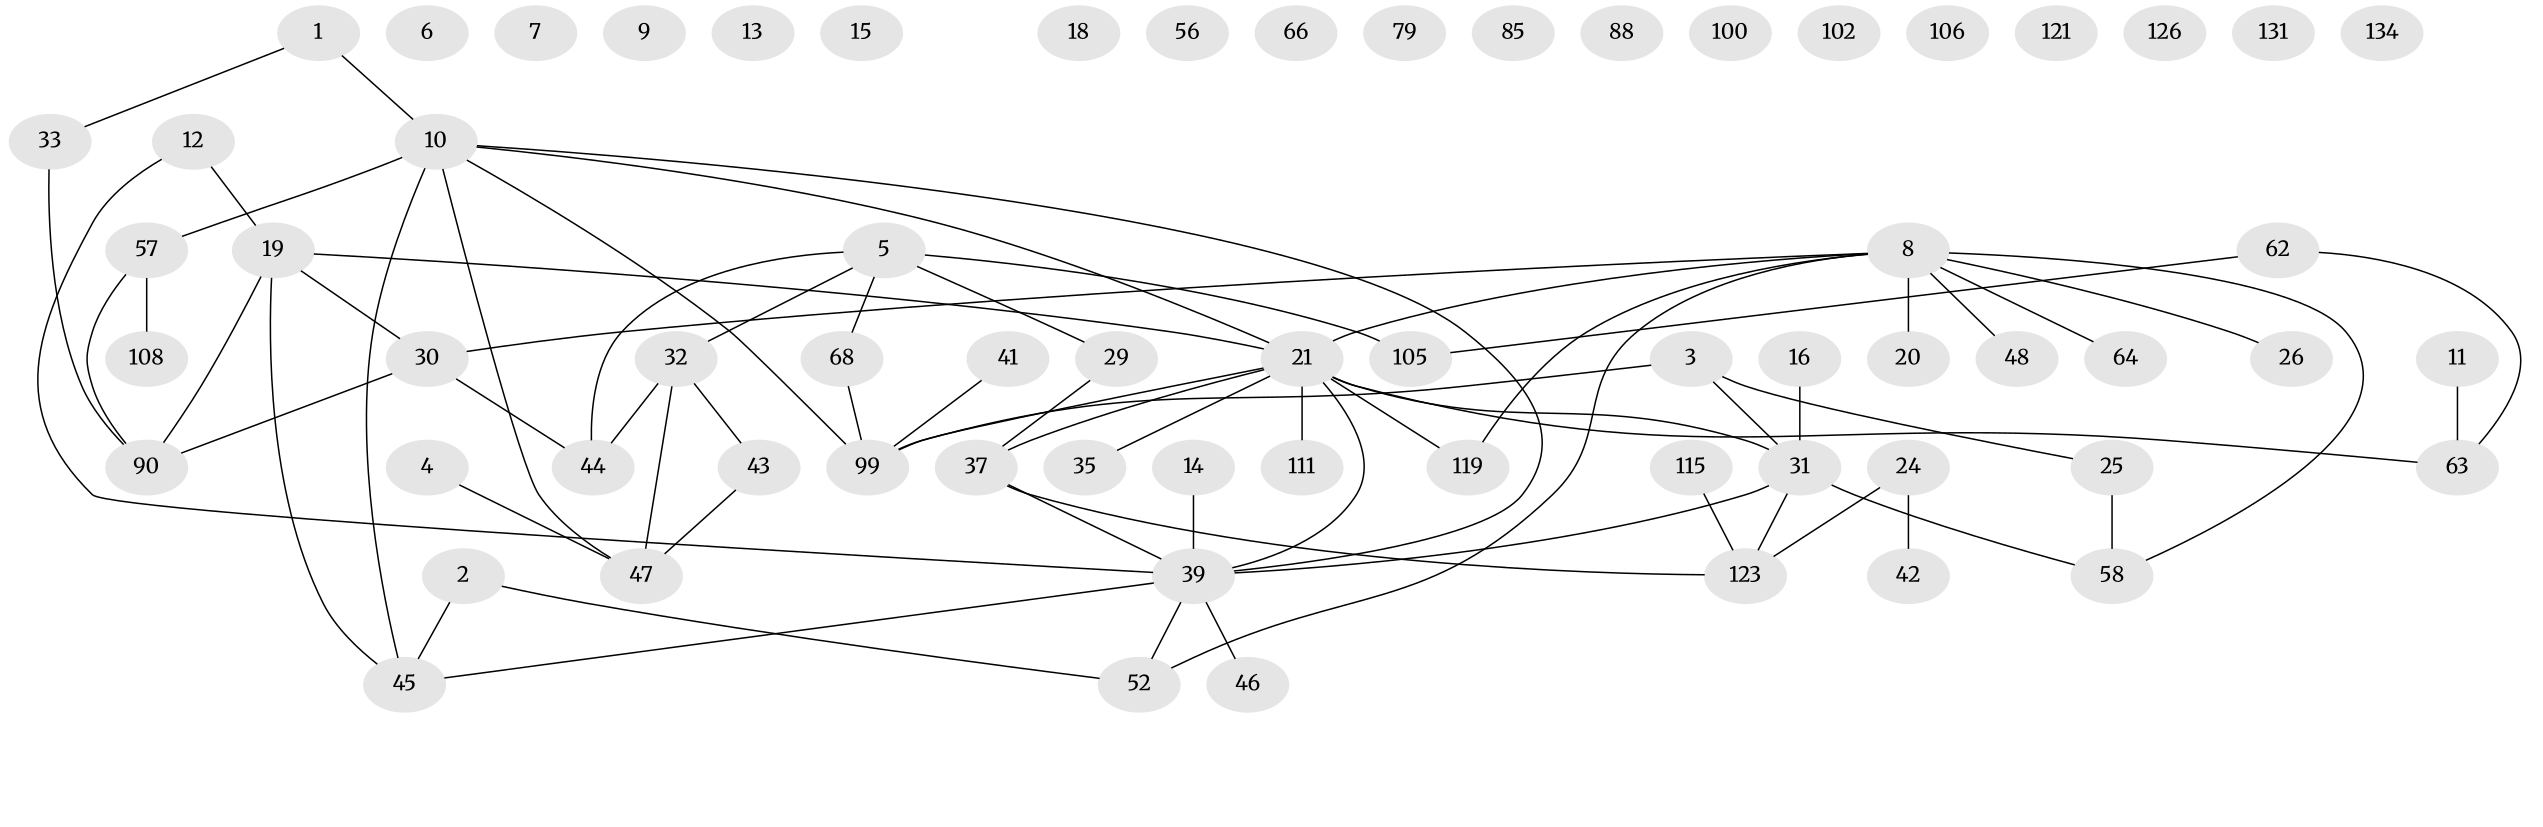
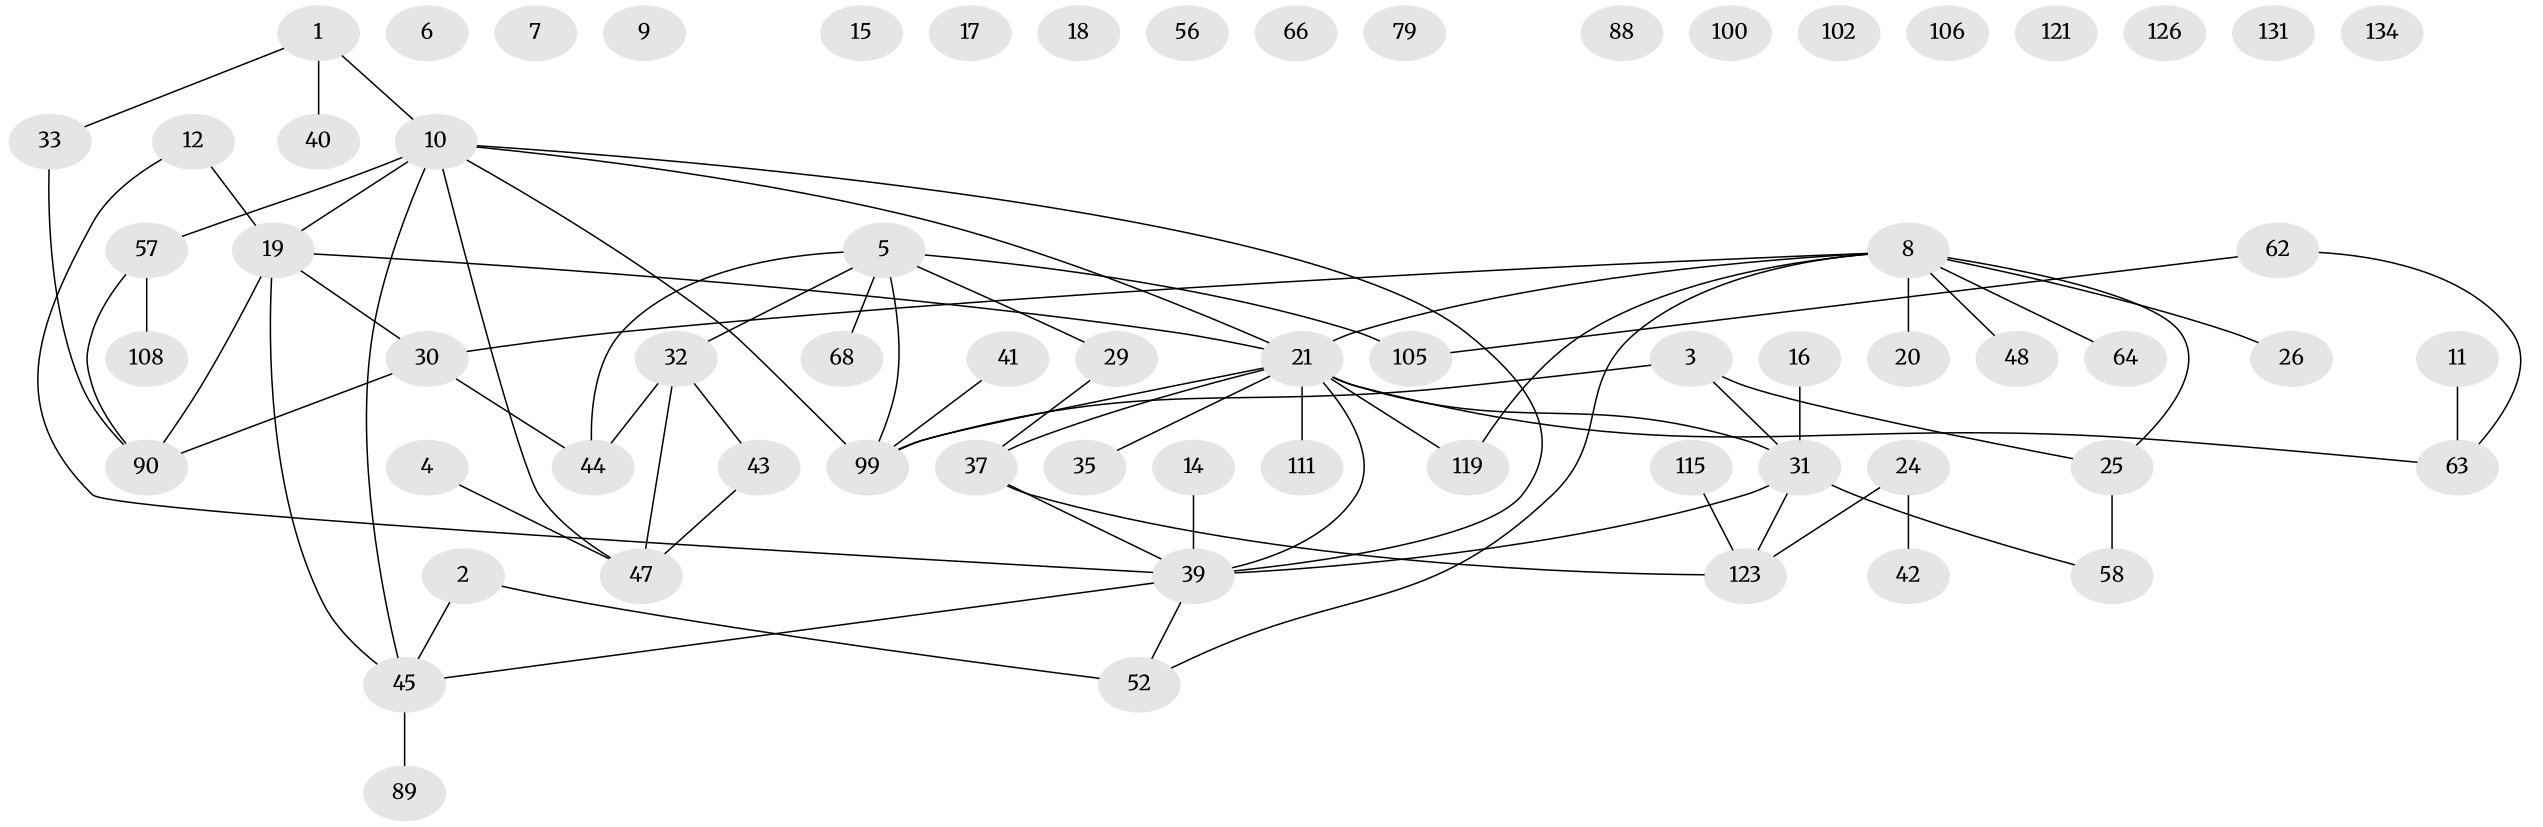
node "13": removed
node "17": added
node "85": removed
node "40": added
edge "10" -- "19": added
edge "8" -- "58": now "8" -- "25"
edge "68" -- "99": now "5" -- "99"
node "46": removed
node "89": added
